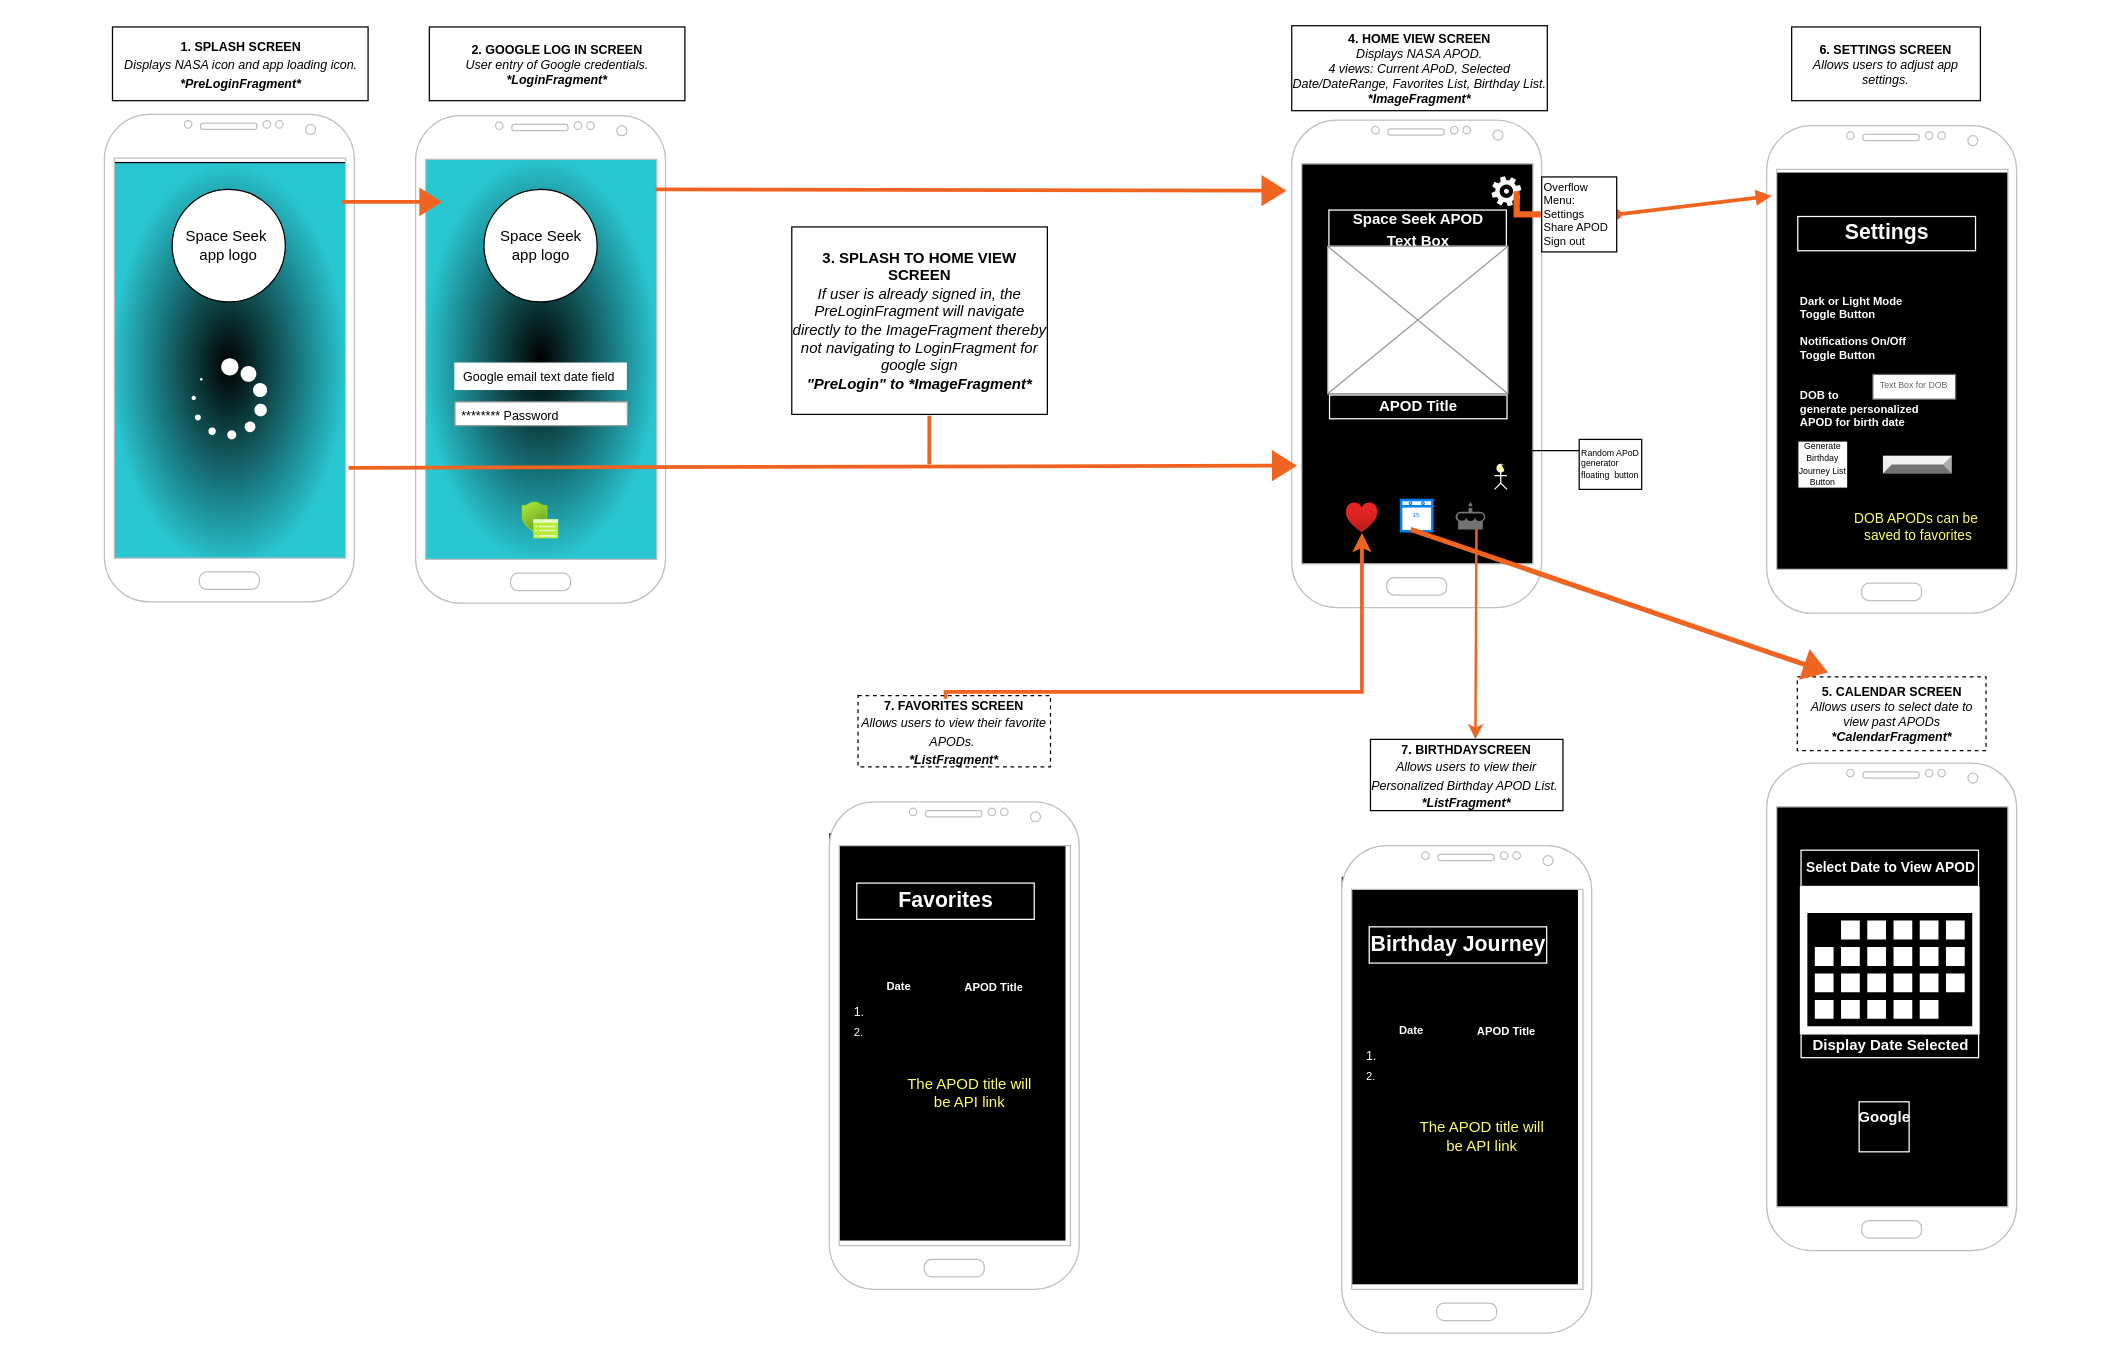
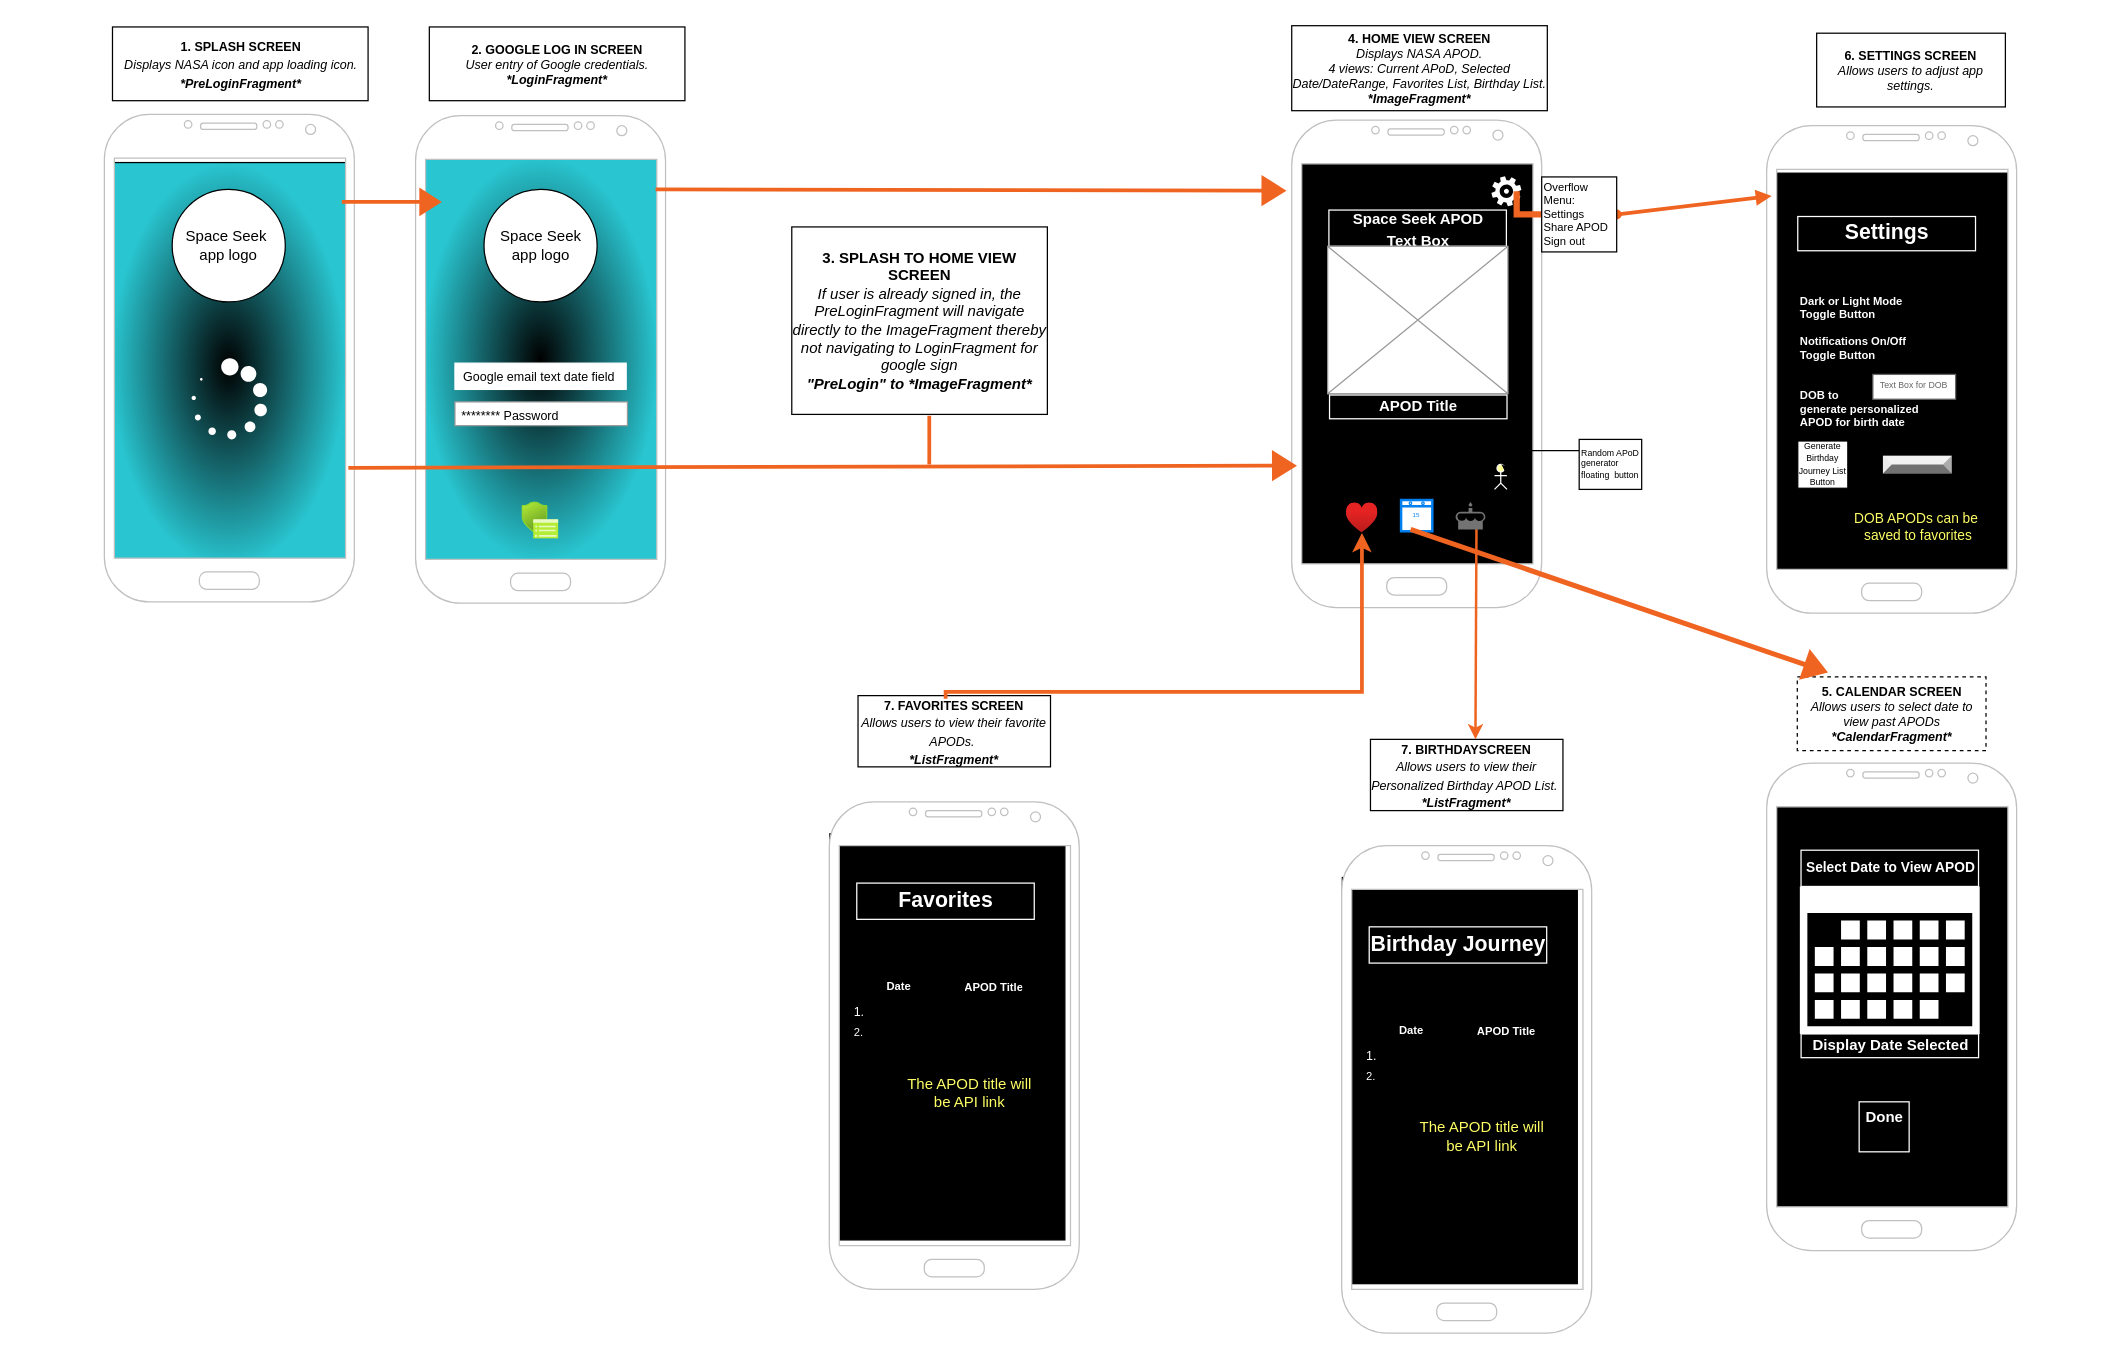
node "6. SETTINGS SCREEN Allows users to adjust app settings.": moved (1886, 64) -> (1911, 70)
node "7. FAVORITES SCREEN Allows users to view their favorite APODs. *ListFragment*": style dashed -> solid
node "Google": label "Google" -> "Done"
